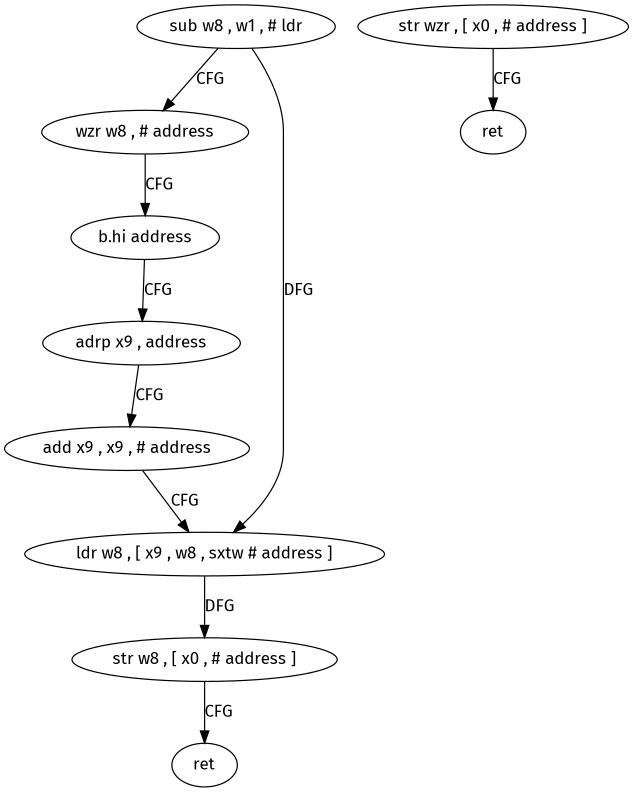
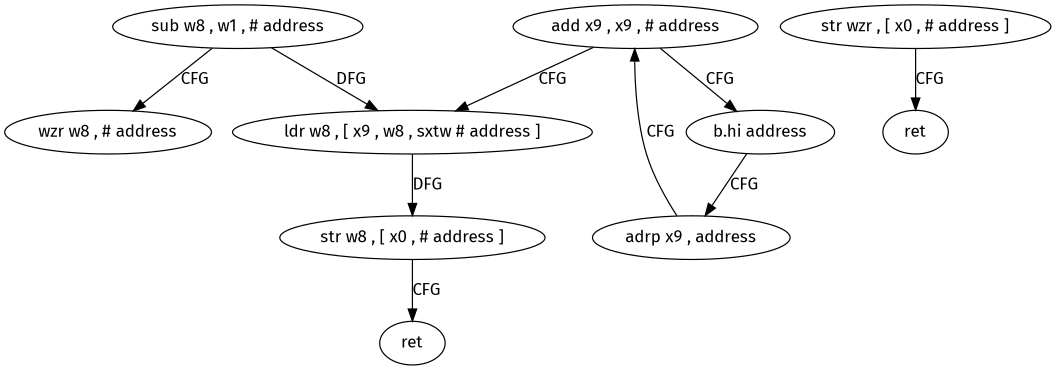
node "sub w8 , w1 , # ldr": label "sub w8 , w1 , # ldr" -> "sub w8 , w1 , # address"
edge "wzr w8 , # address" -> "b.hi address": now "add x9 , x9 , # address" -> "b.hi address"
